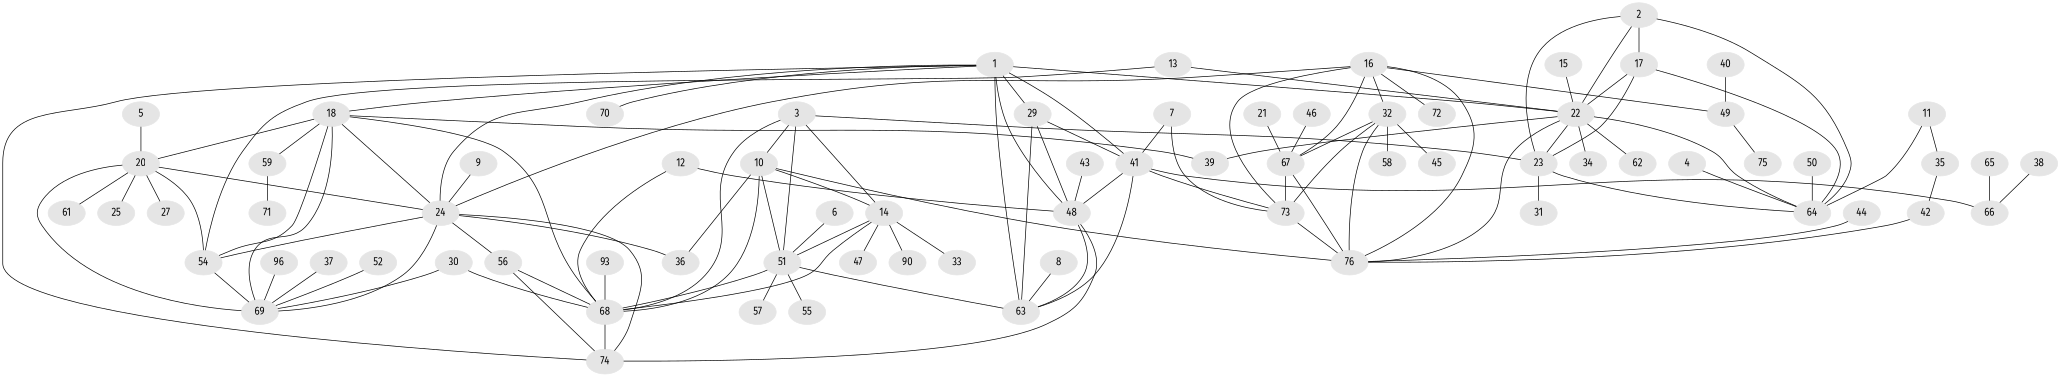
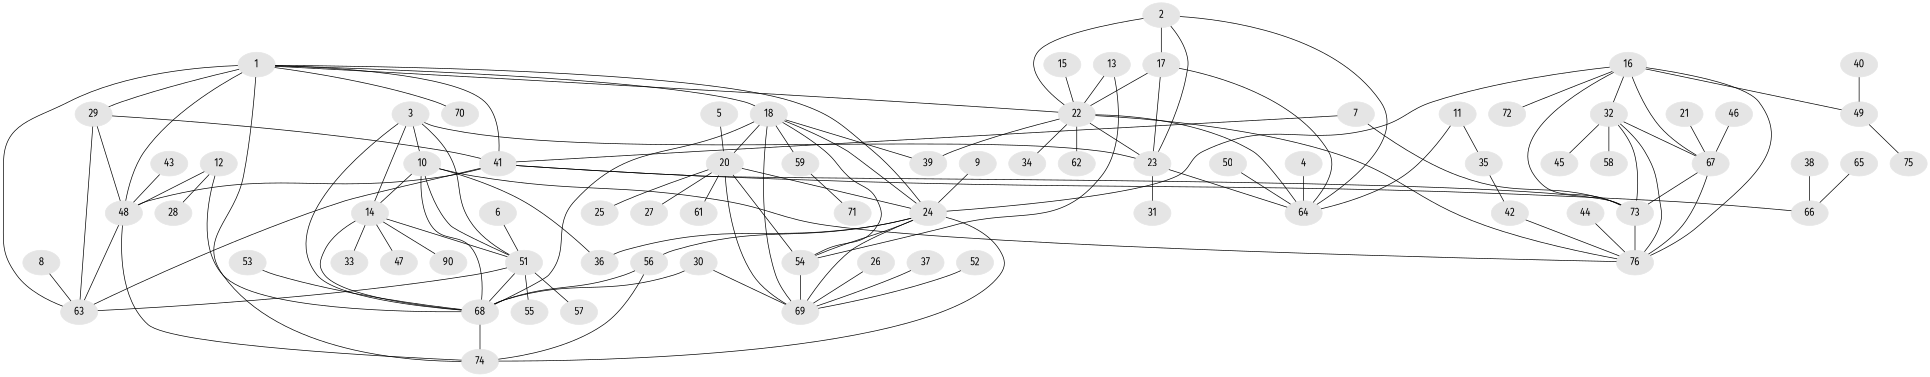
node "28": added
node "96": label "96" -> "26"
node "93": label "93" -> "53"
